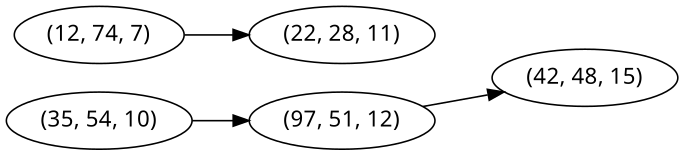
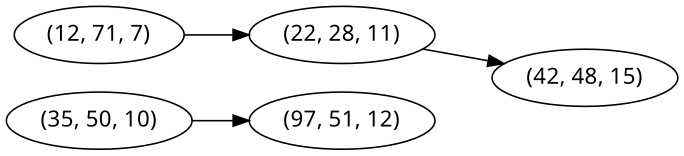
node "(12, 74, 7)": label "(12, 74, 7)" -> "(12, 71, 7)"
edge "(97, 51, 12)" -> "(42, 48, 15)": now "(22, 28, 11)" -> "(42, 48, 15)"
node "(35, 54, 10)": label "(35, 54, 10)" -> "(35, 50, 10)"
